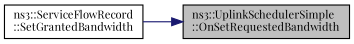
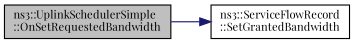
edge "ns3::ServiceFlowRecord ::SetGrantedBandwidth" -> "ns3::UplinkSchedulerSimple ::OnSetRequestedBandwidth": reversed
